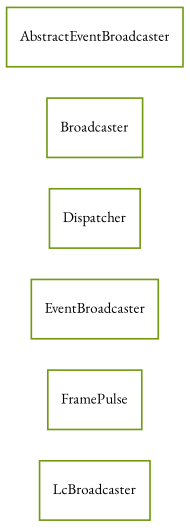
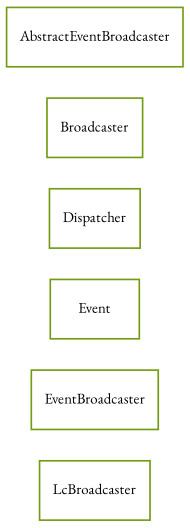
node "Event": added
node "FramePulse": removed
